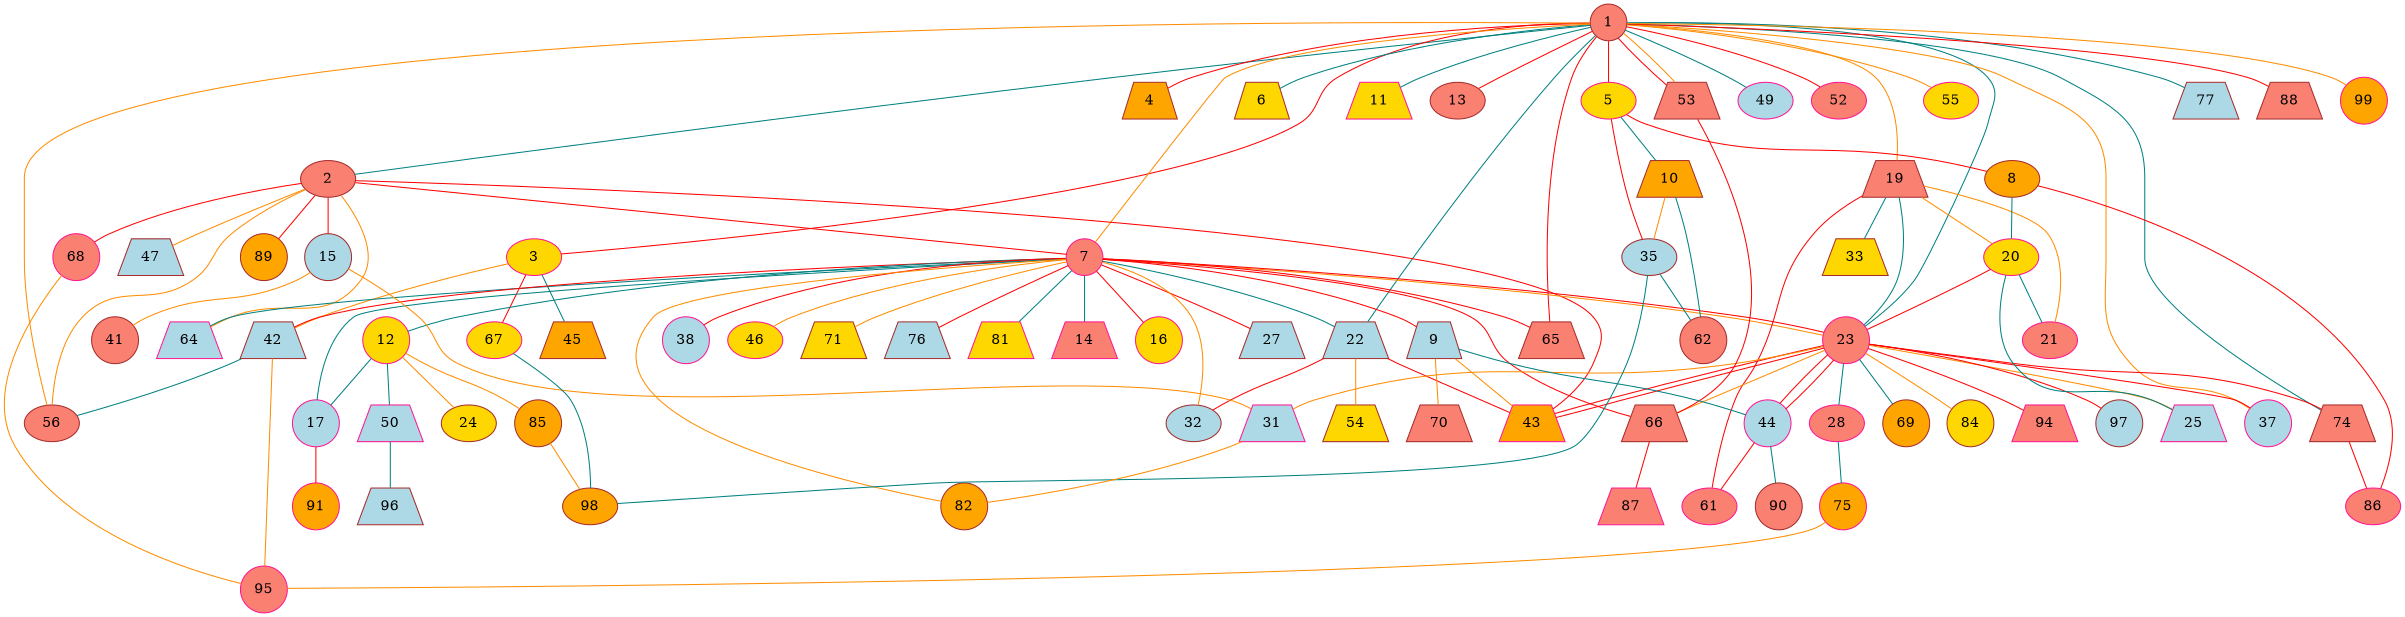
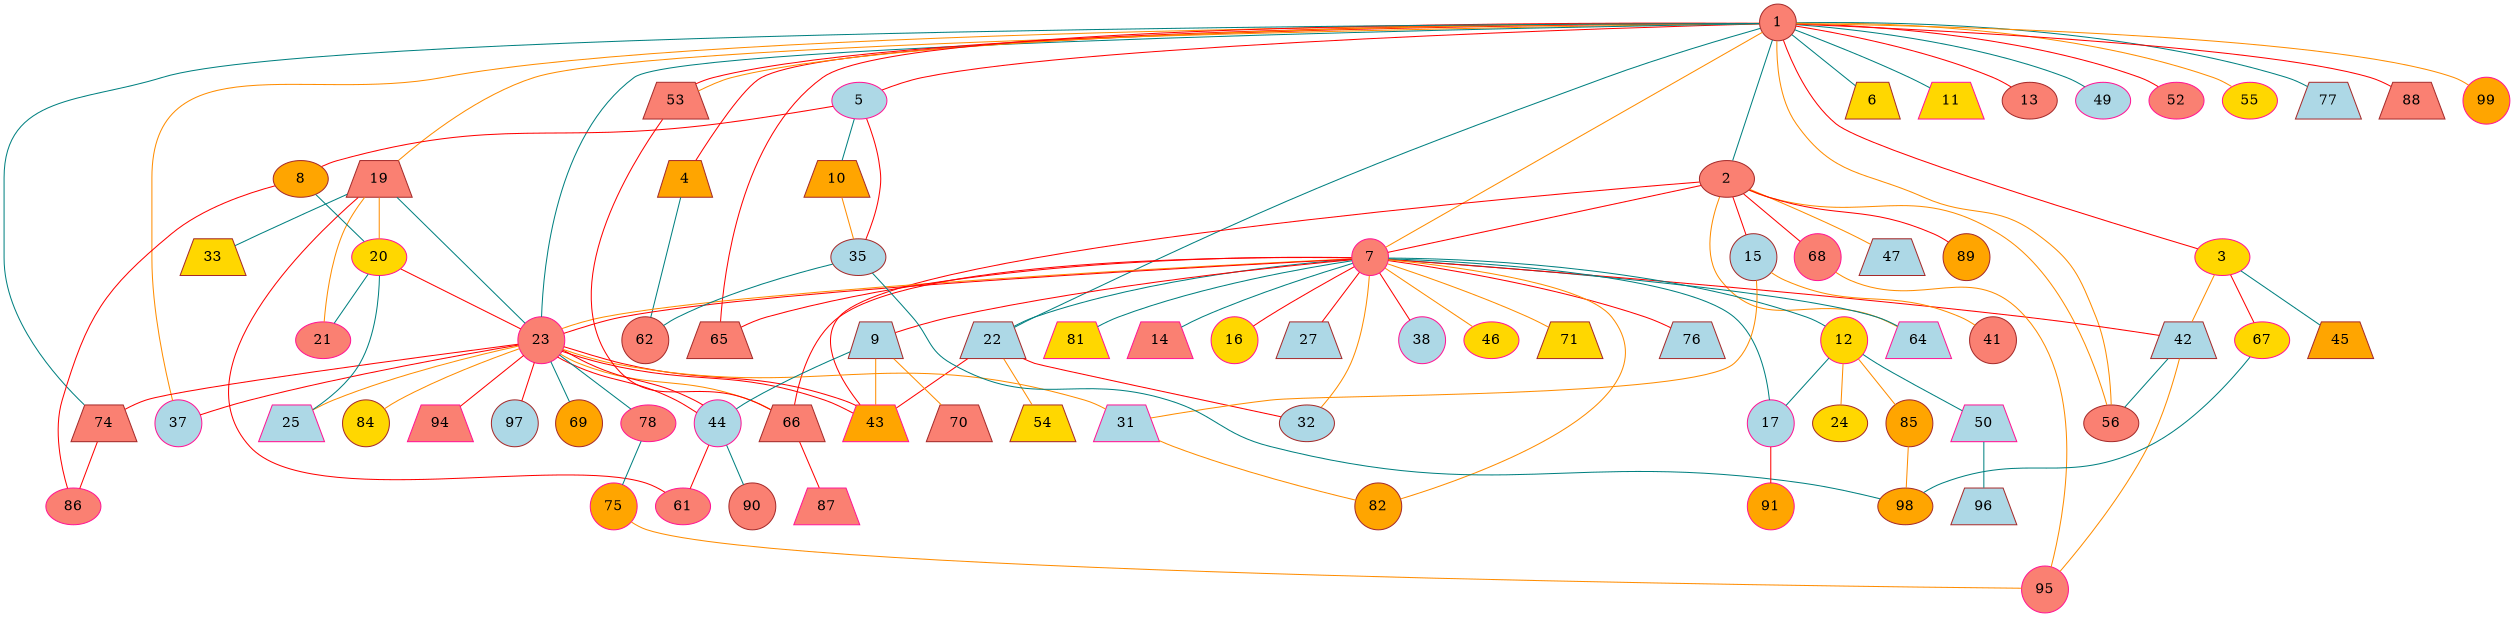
node "5": fillcolor gold -> lightblue
edge "10" -- "62": now "4" -- "62"
node "28": label "28" -> "78"
